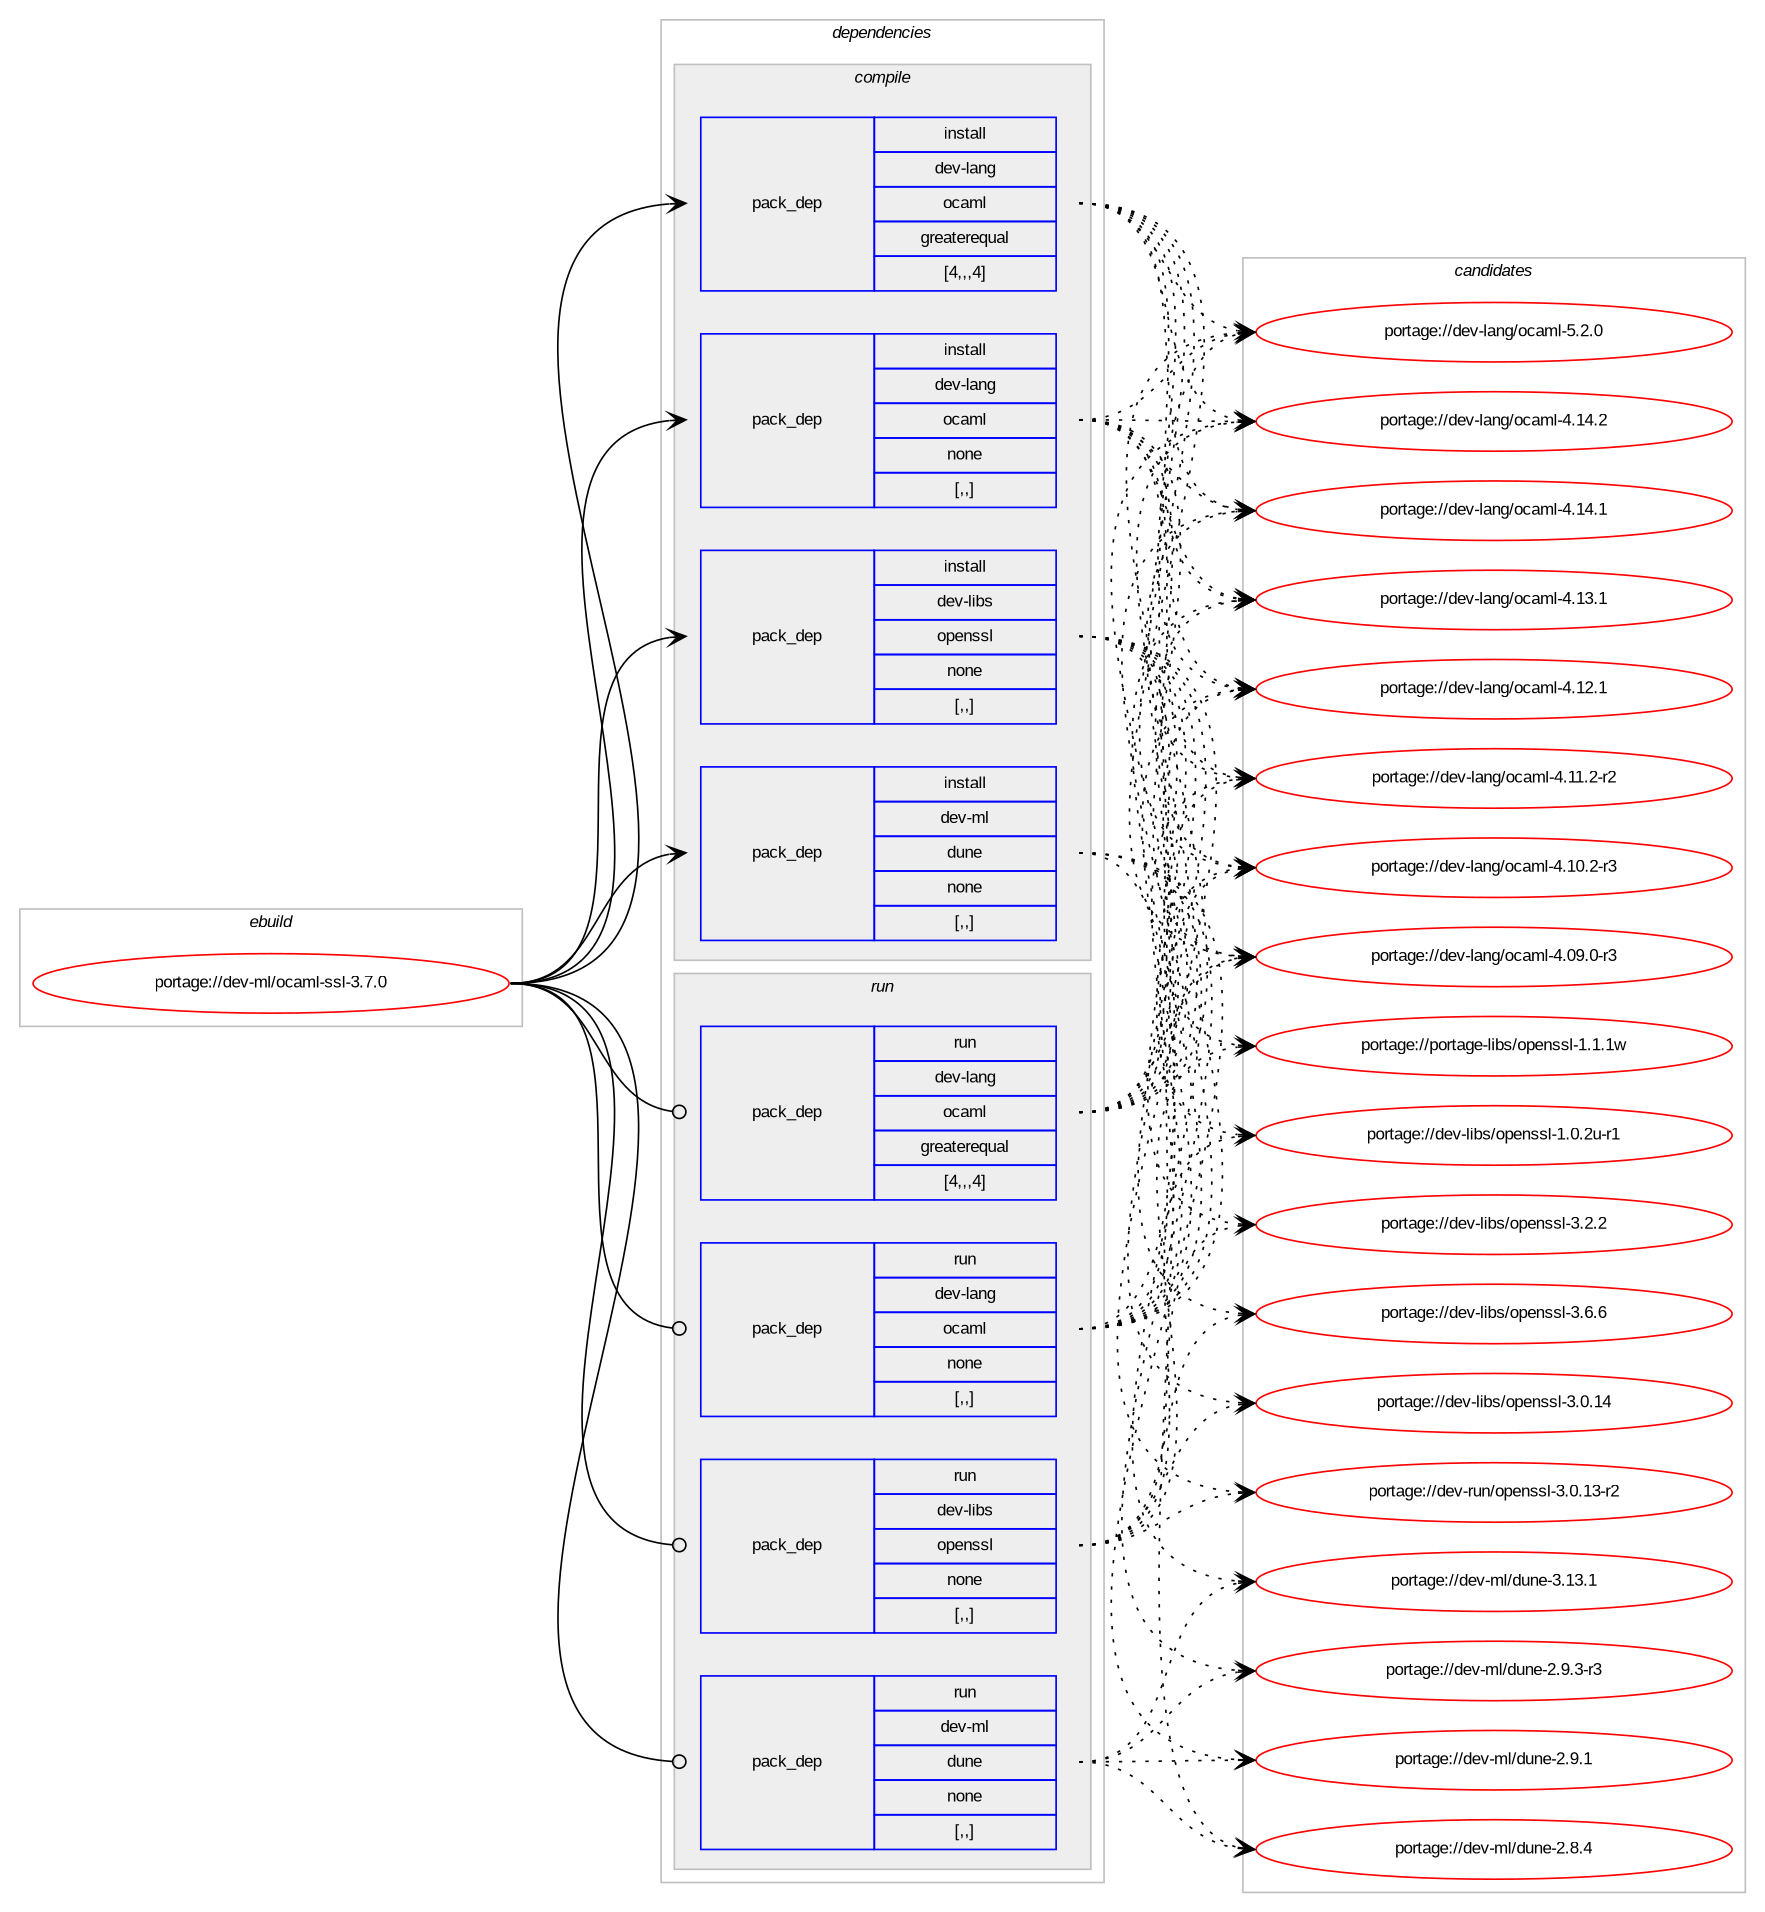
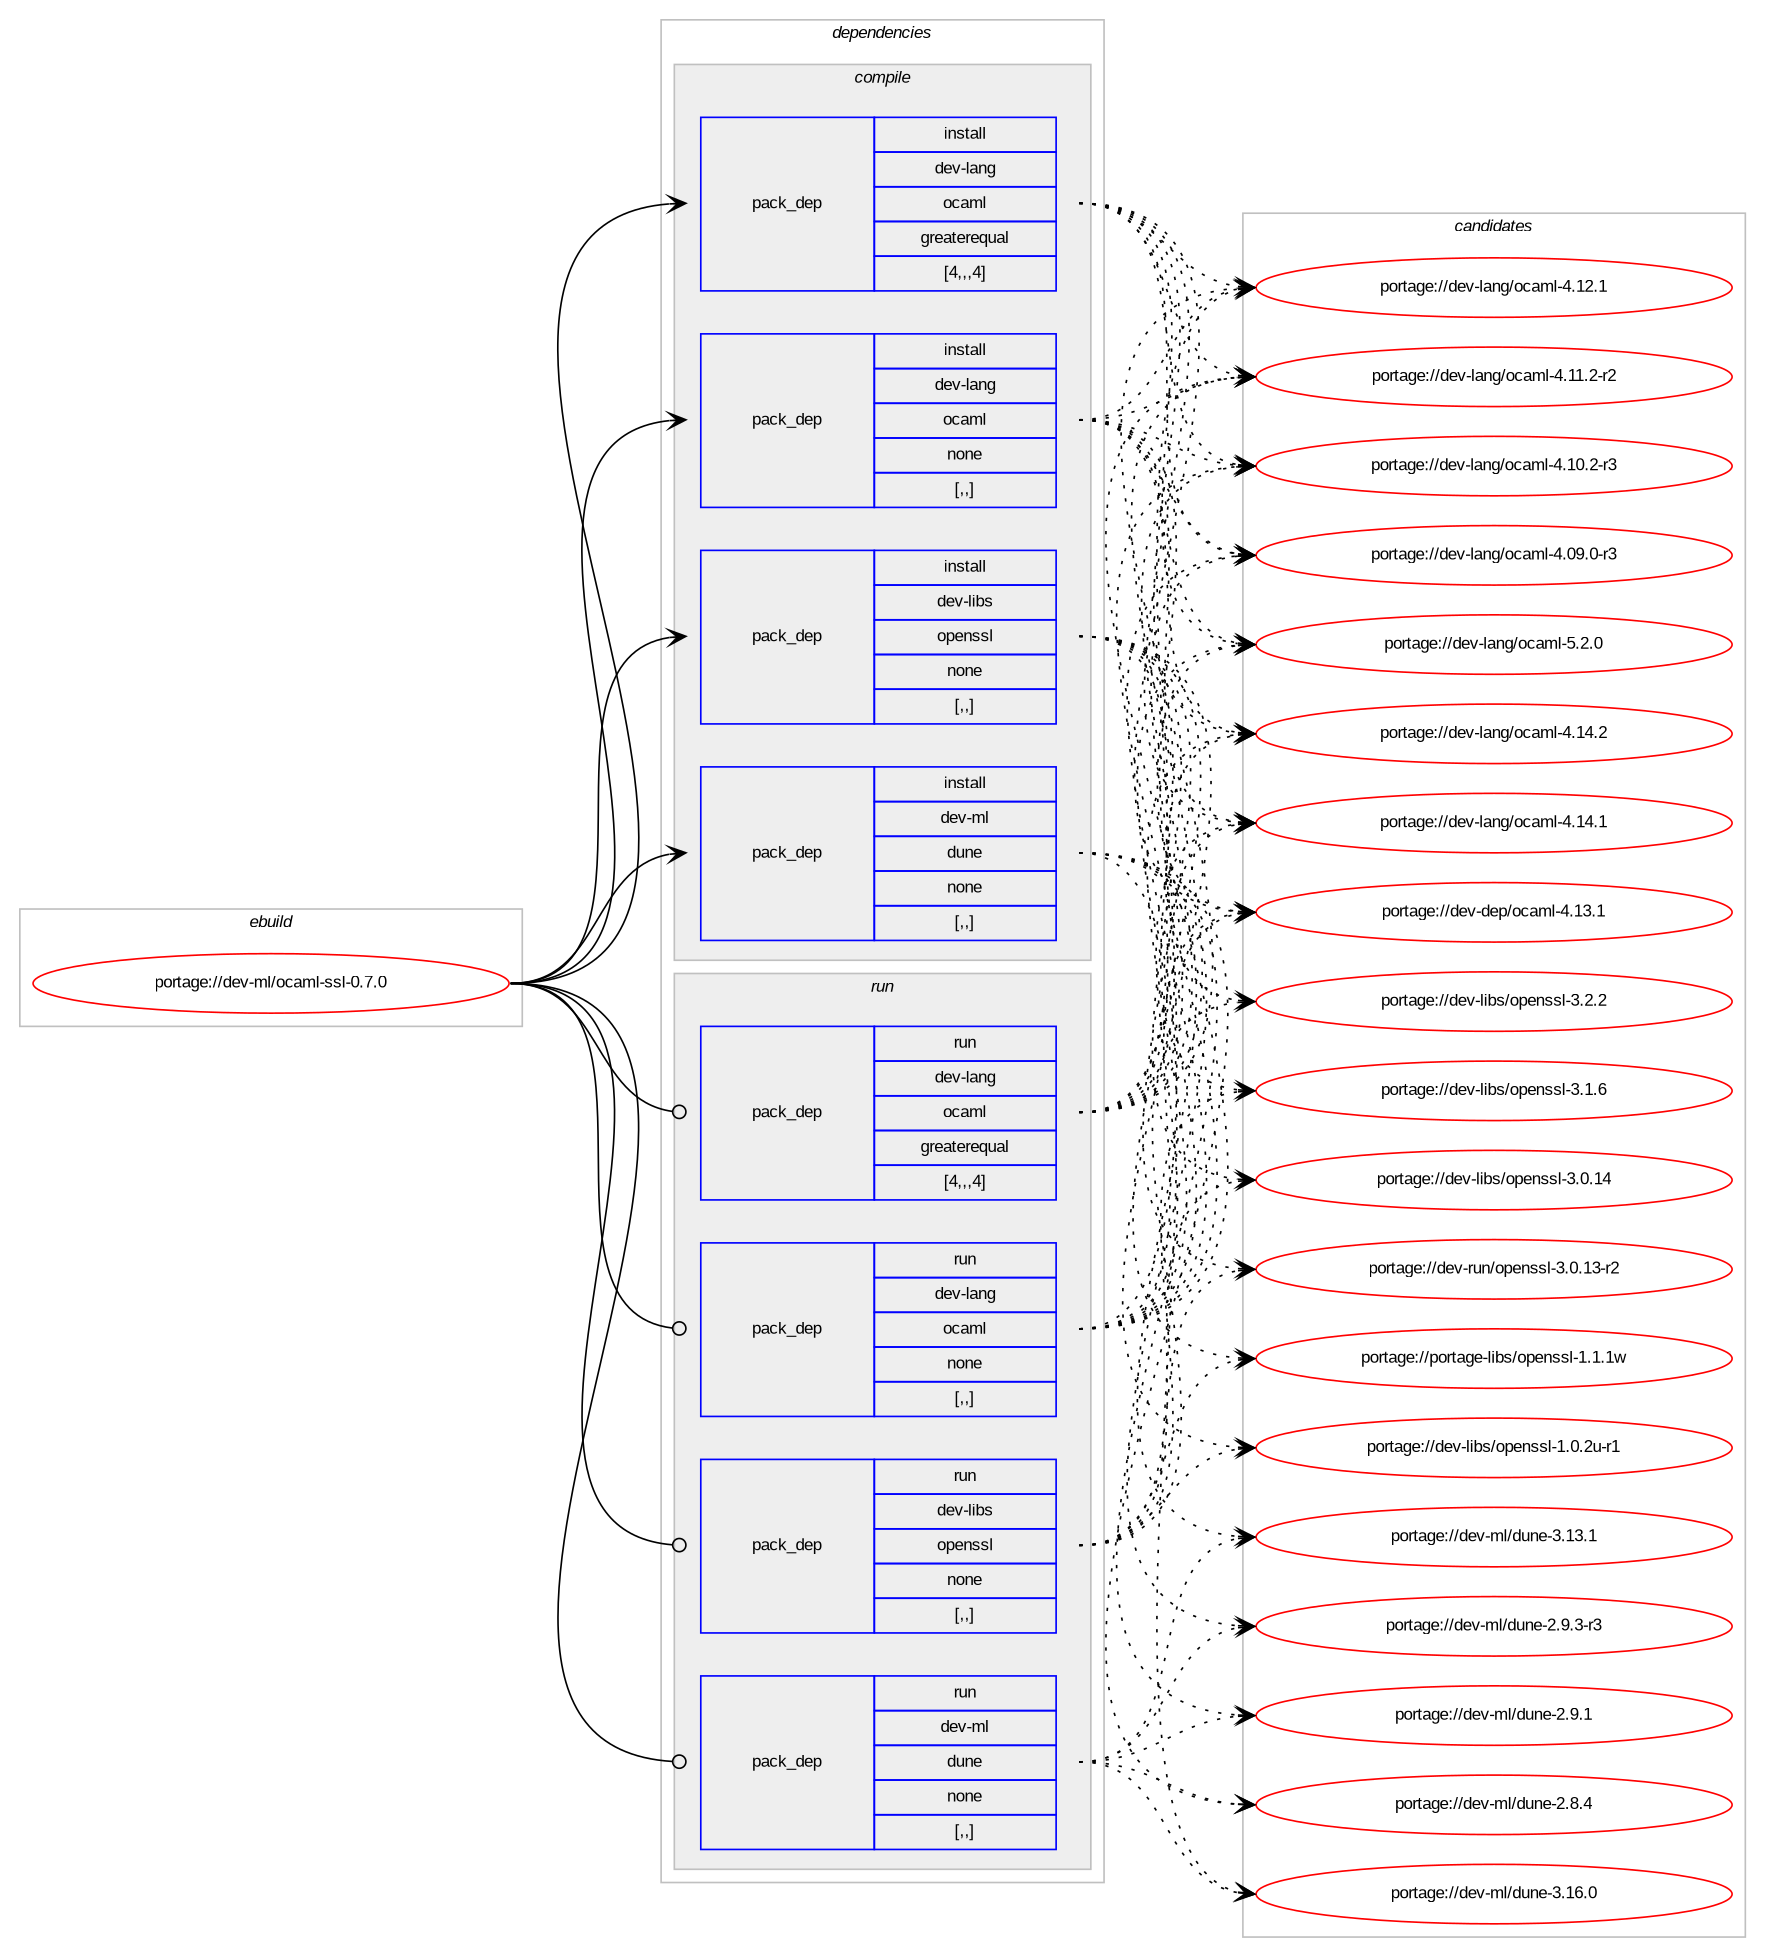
node "portage://dev-lang/ocaml-4.13.1": label "portage://dev-lang/ocaml-4.13.1" -> "portage://dev-dep/ocaml-4.13.1"
node "portage://dev-ml/ocaml-ssl-3.7.0": label "portage://dev-ml/ocaml-ssl-3.7.0" -> "portage://dev-ml/ocaml-ssl-0.7.0"
node "portage://dev-libs/openssl-3.6.6": label "portage://dev-libs/openssl-3.6.6" -> "portage://dev-libs/openssl-3.1.6"
node "portage://dev-ml/dune-3.16.0": added
